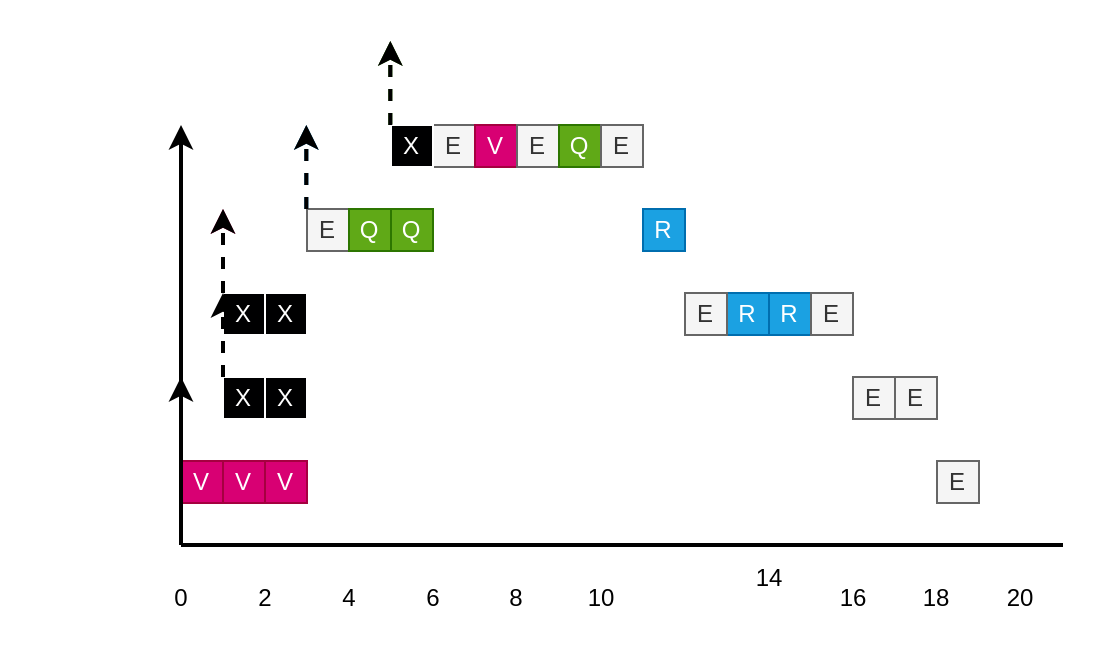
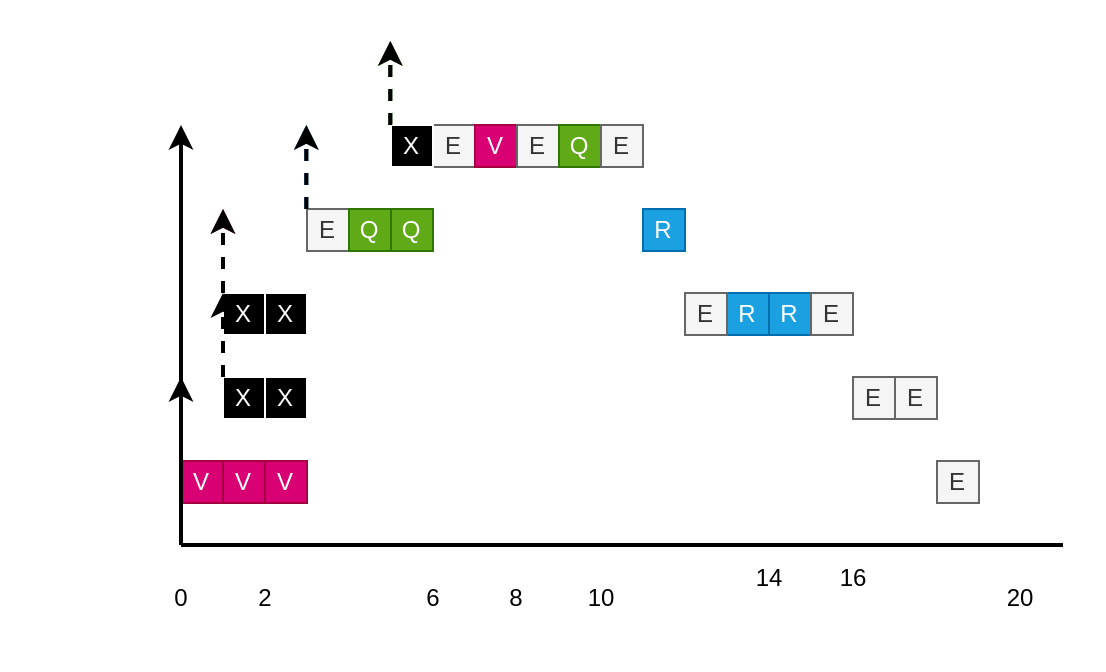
node "4": removed
node "16": moved (853, 599) -> (853, 579)
node "18": removed
